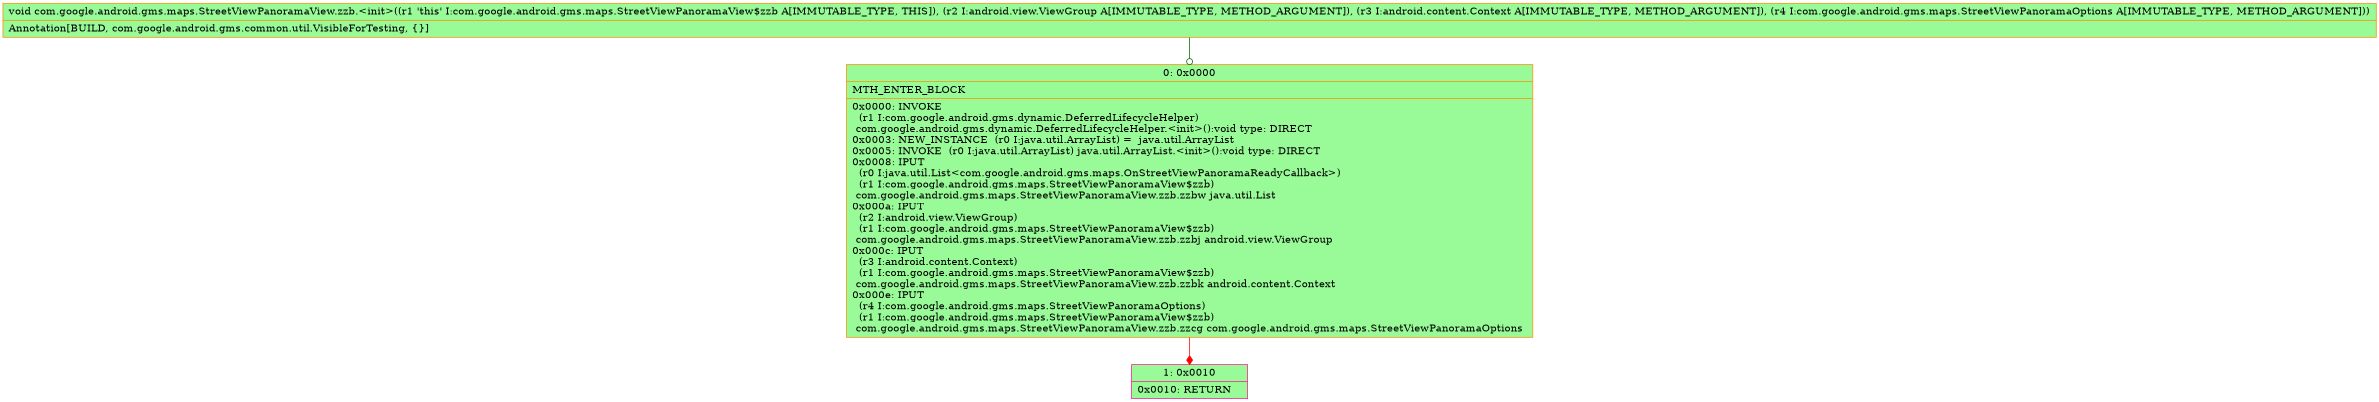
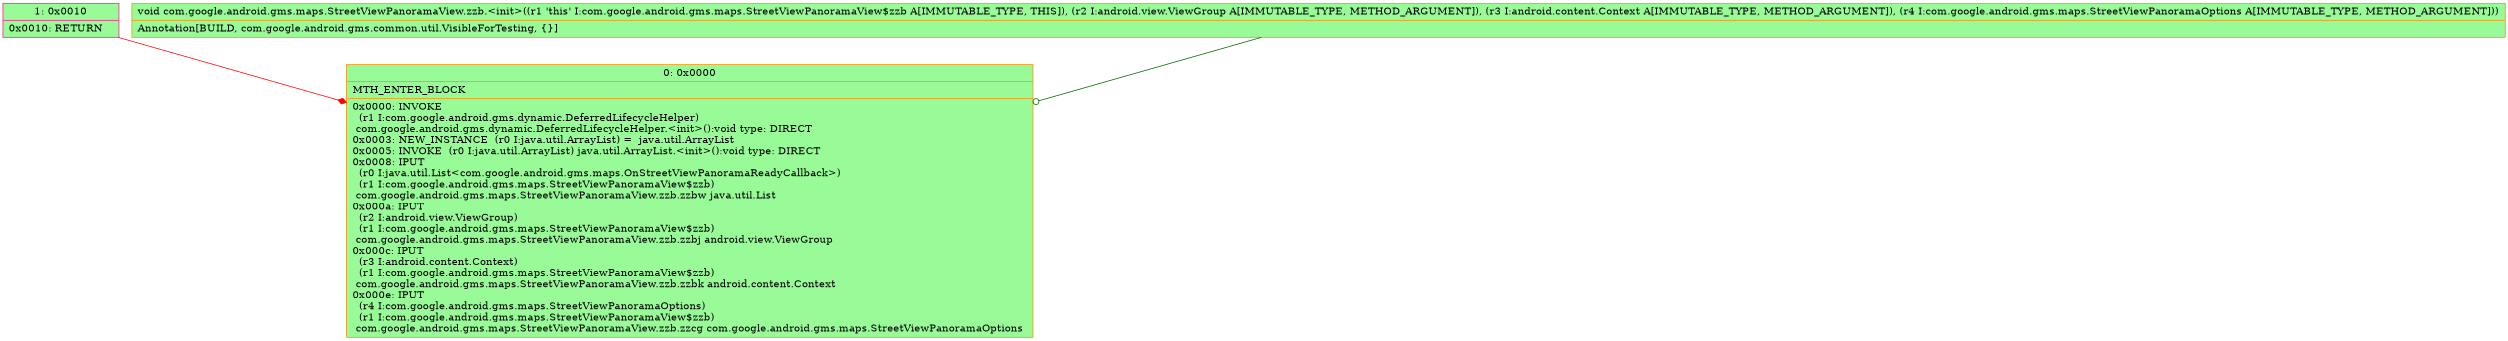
edge "0: 0x0000" -> "1: 0x0010": reversed
